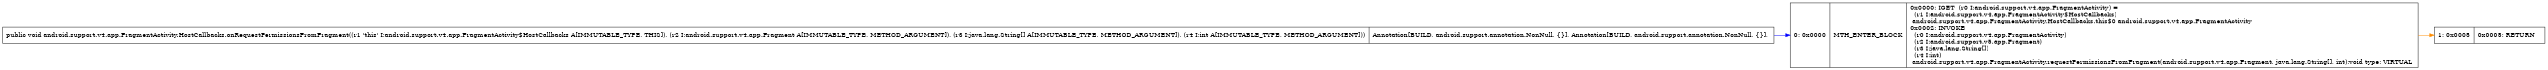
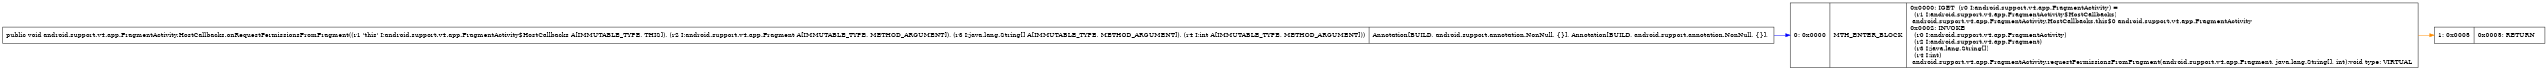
node "0: 0x0000": text "(r2 I:android.support.v5.app.Fragment)" -> "(r2 I:android.support.v4.app.Fragment)"
